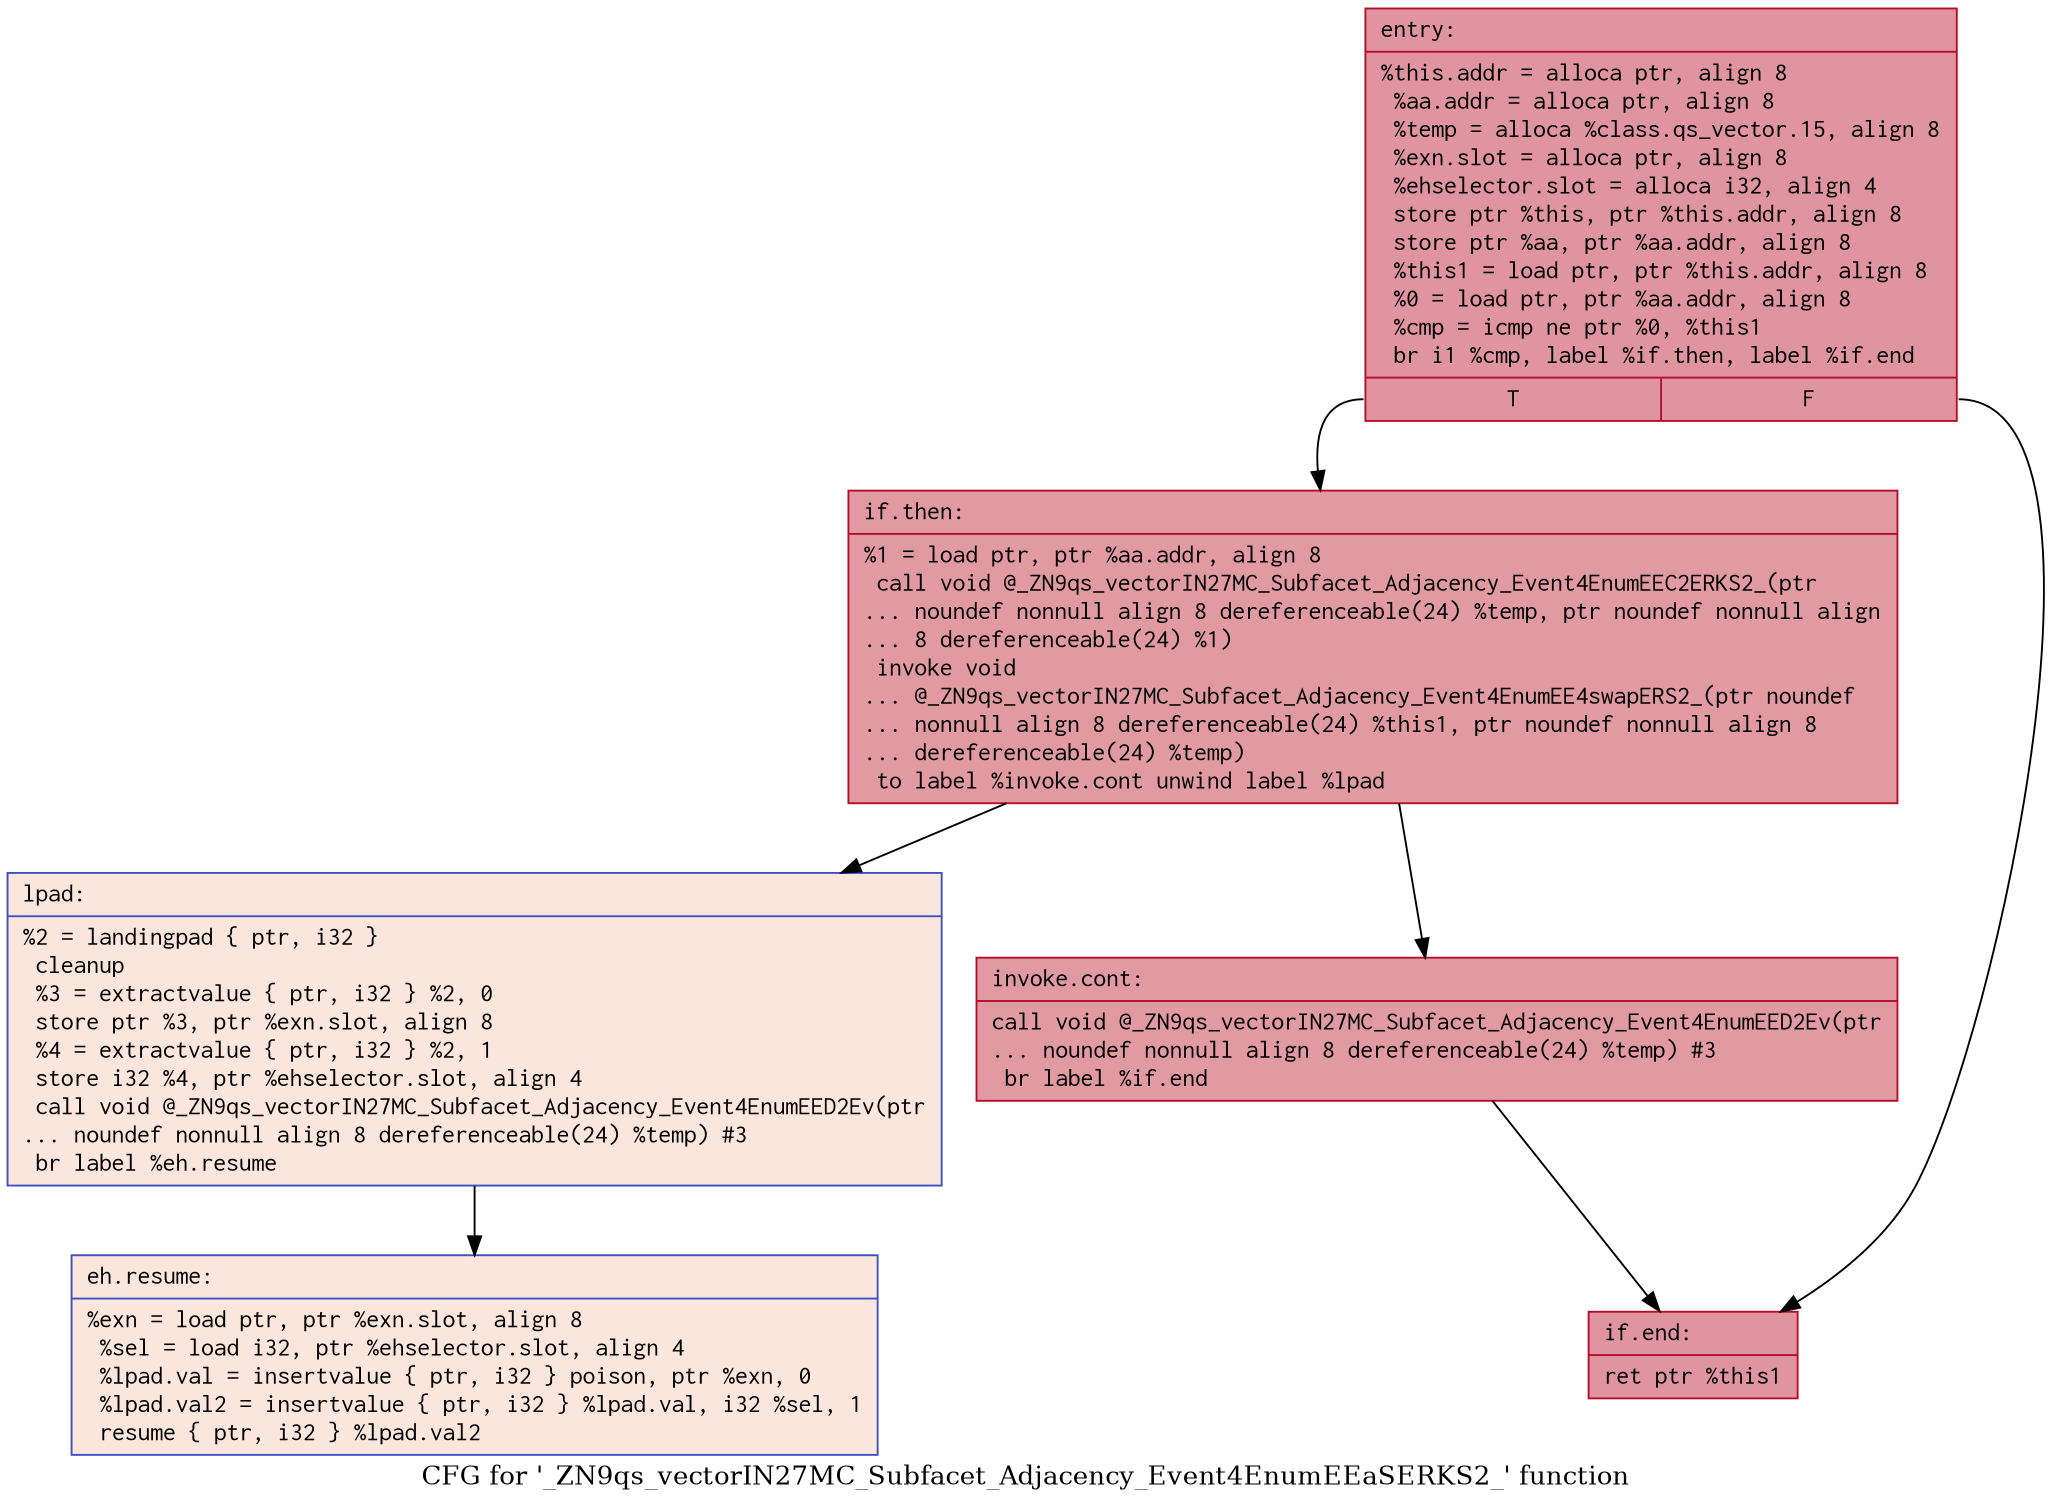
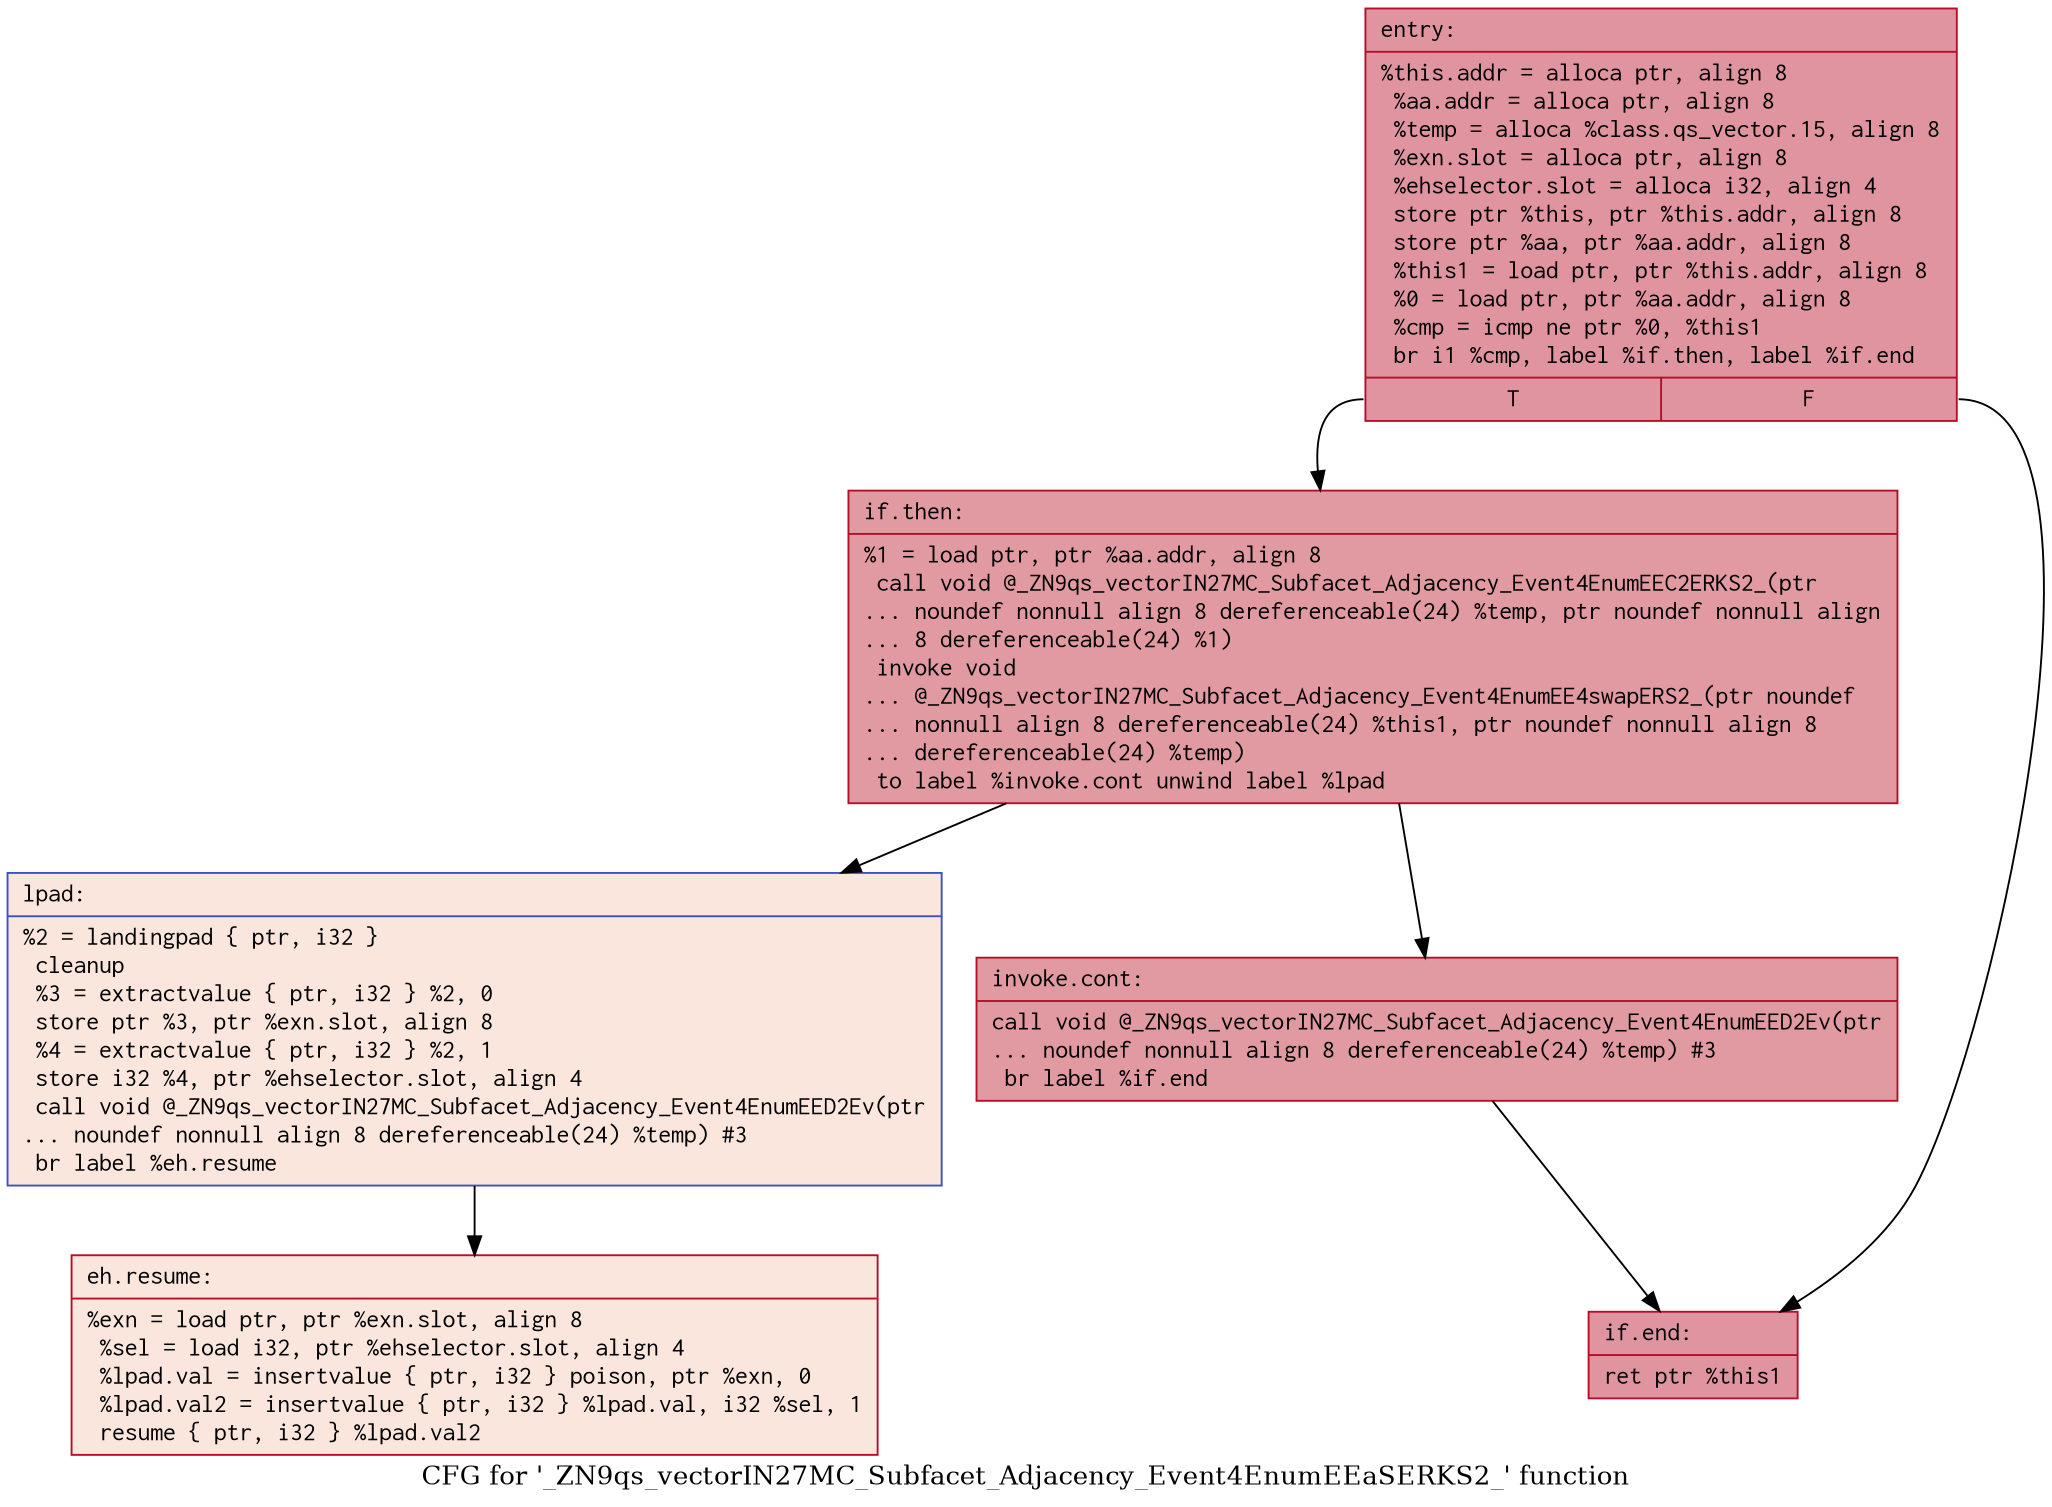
node "eh.resume:": color #3d50c3ff -> #b70d28ff
